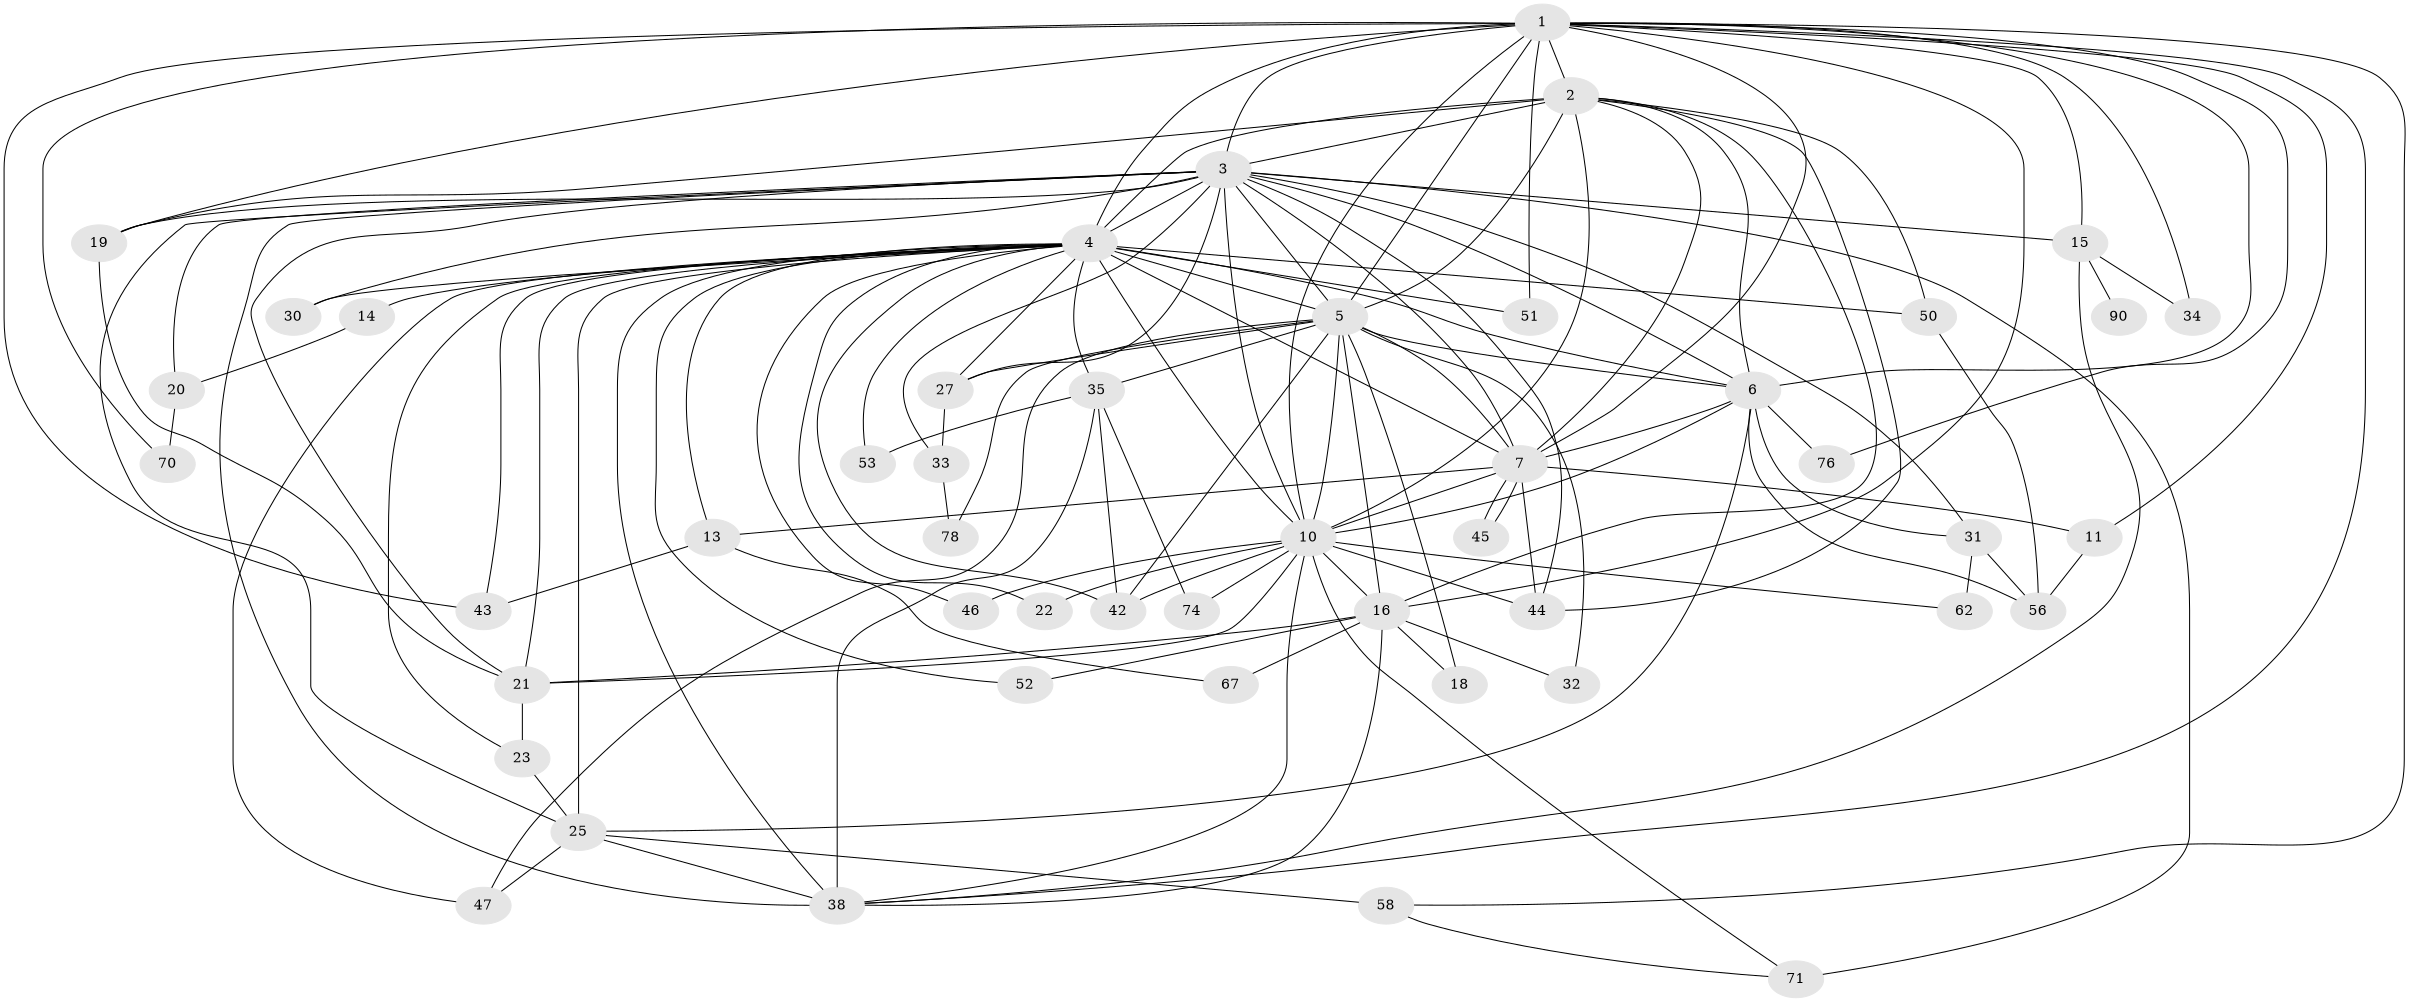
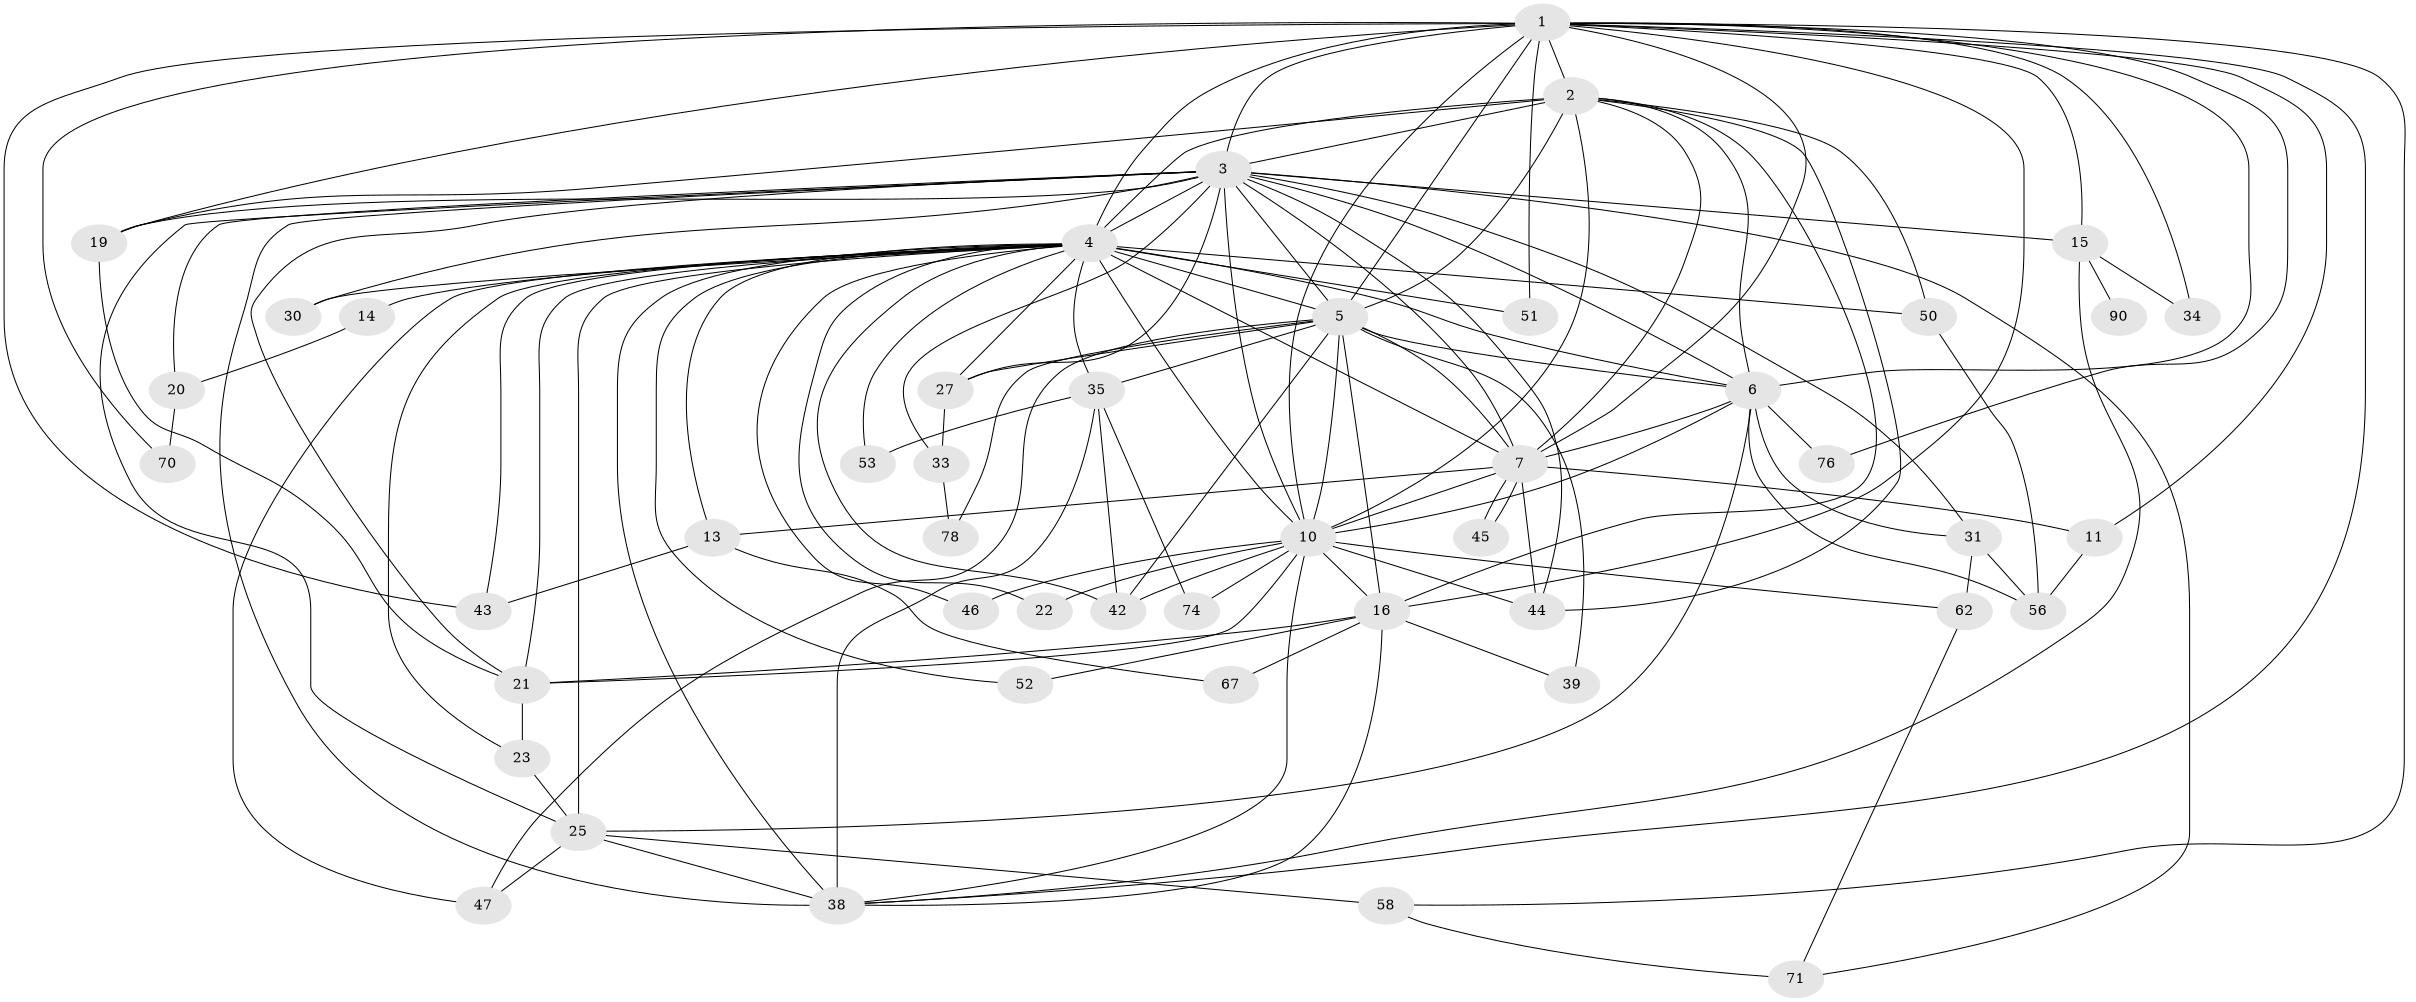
node "18": removed
node "32": label "32" -> "39"
edge "10" -- "71": now "62" -- "71"
